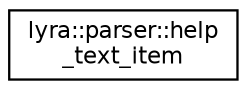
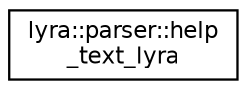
node "lyra::parser::help _text_item": label "lyra::parser::help _text_item" -> "lyra::parser::help _text_lyra"
